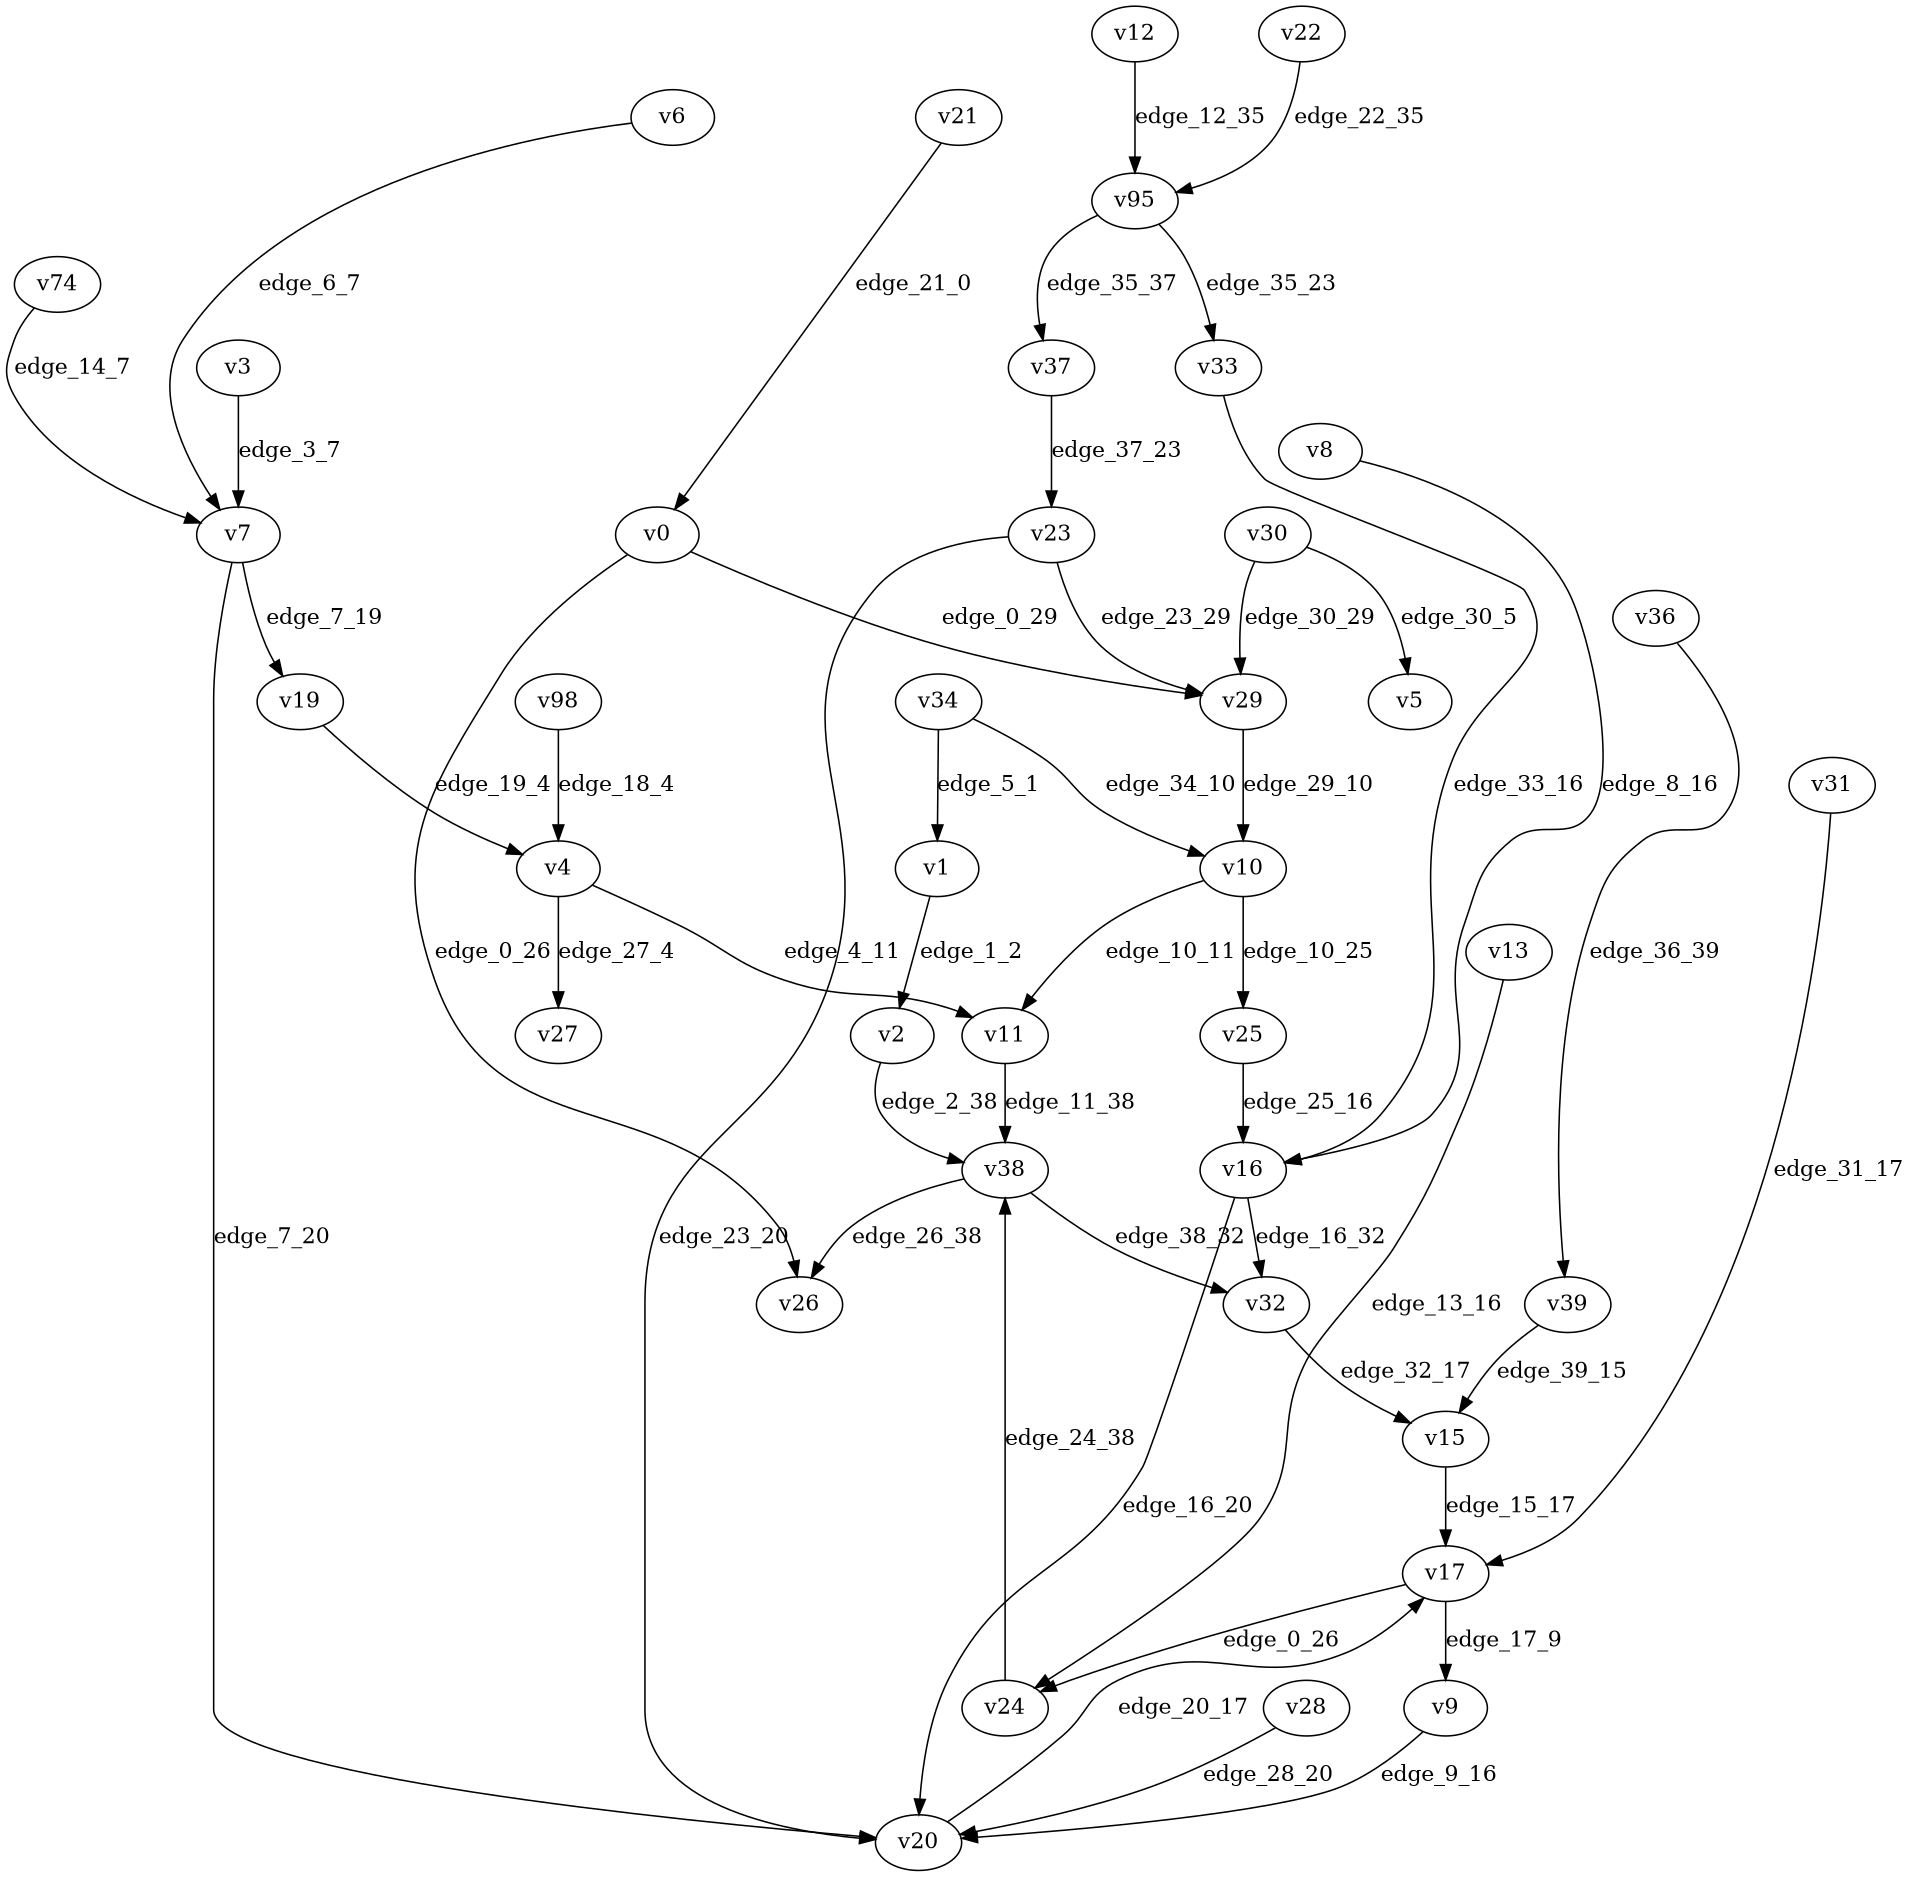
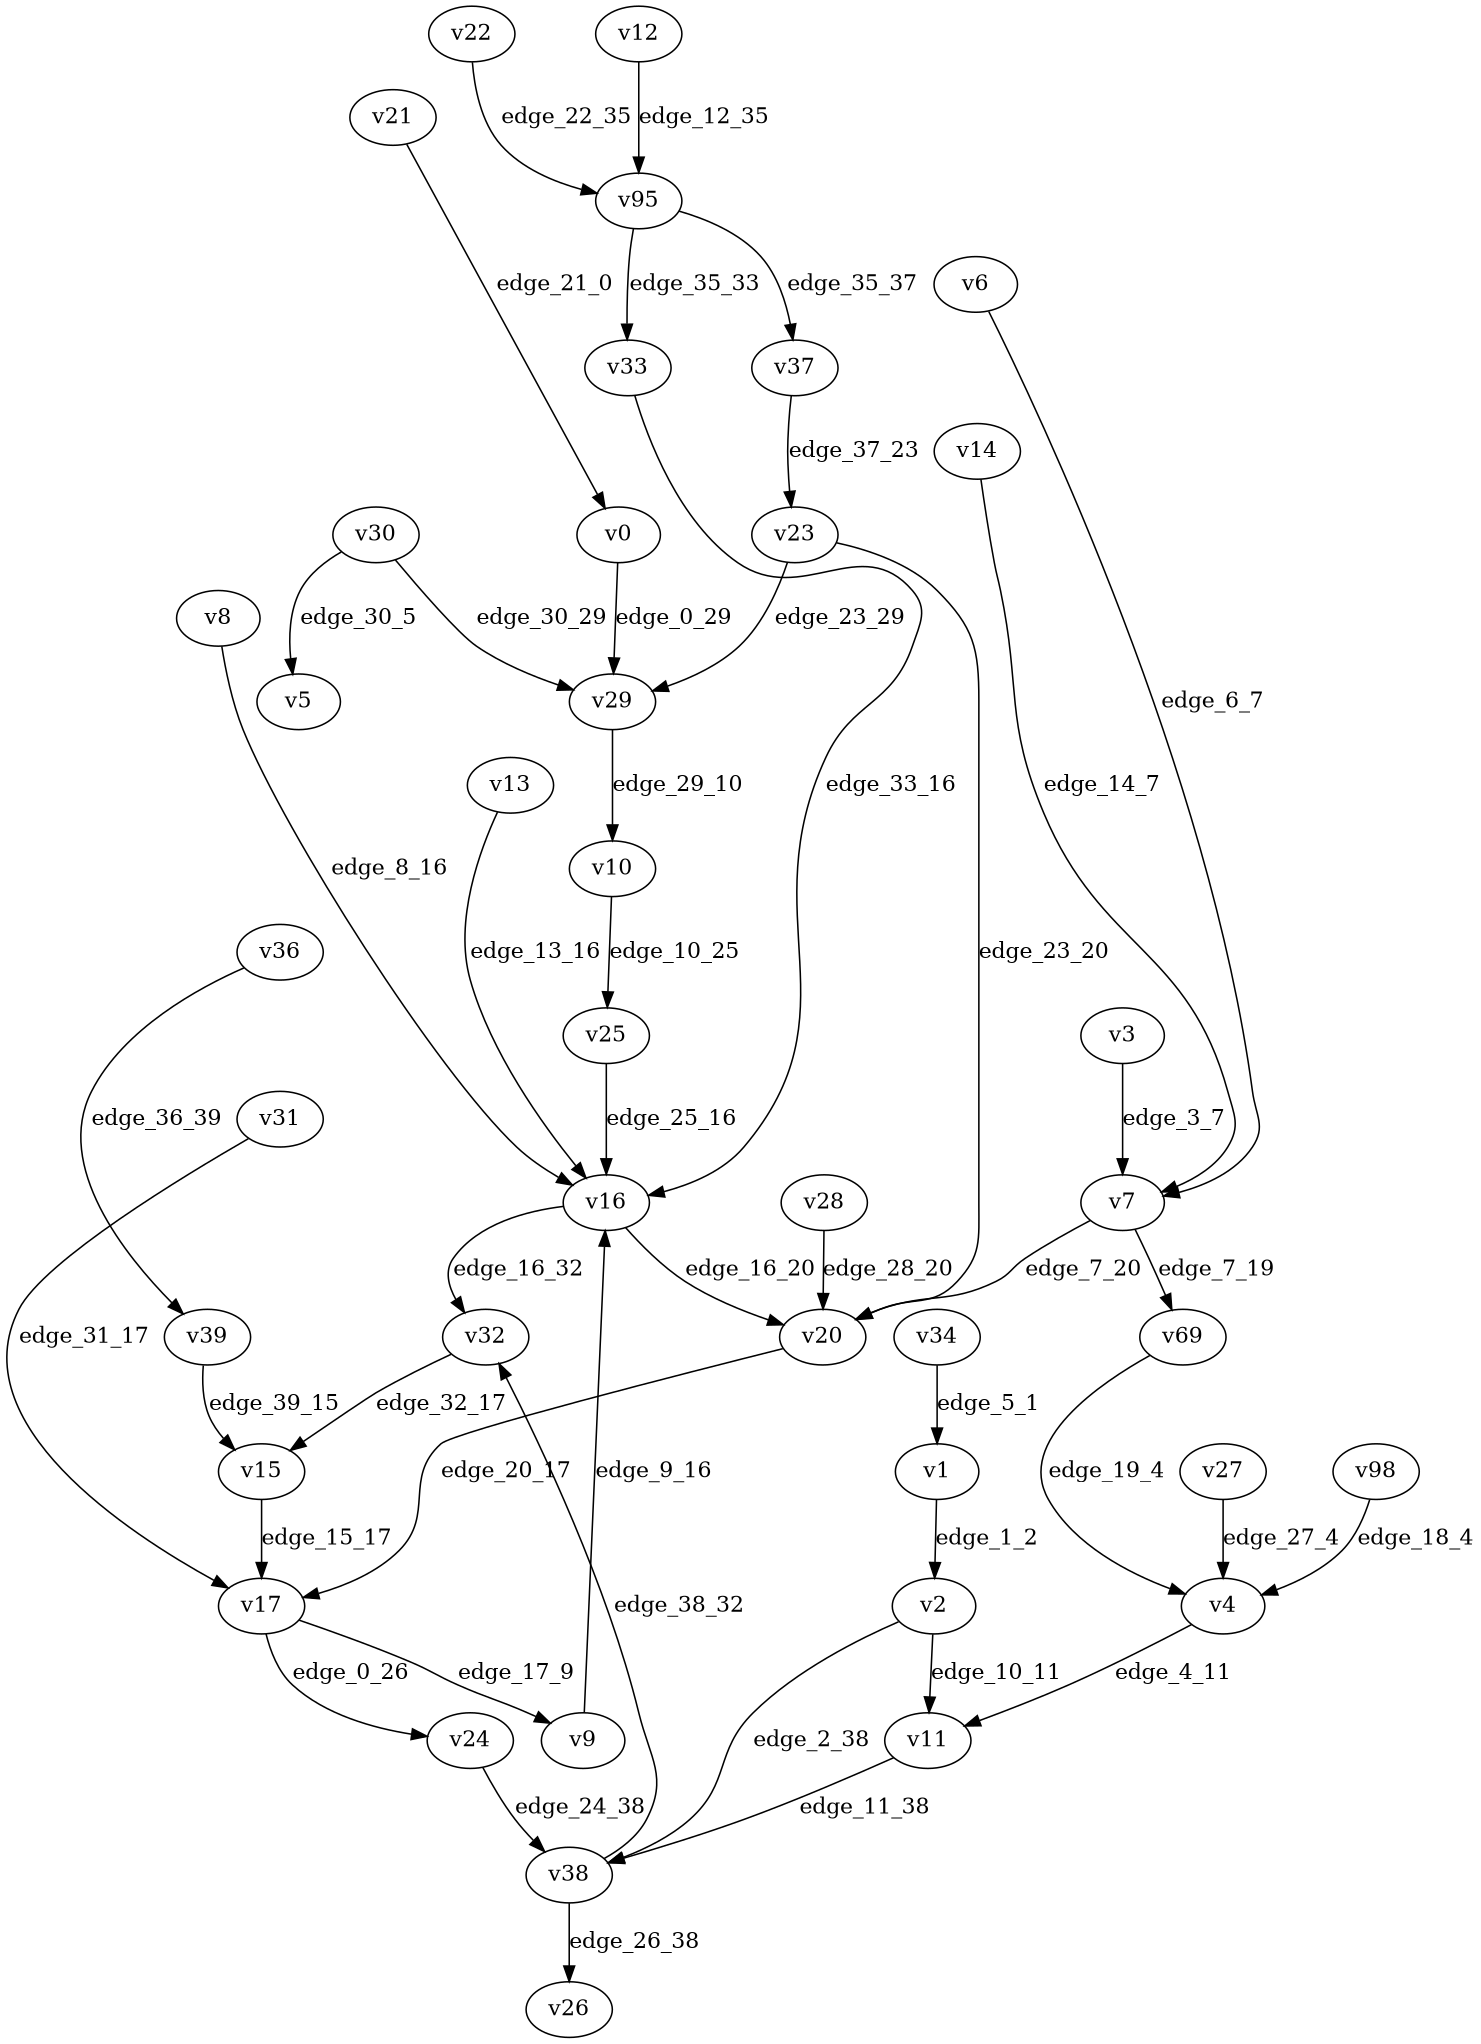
node "v74": label "v74" -> "v14"
edge "v95" -> "v33": label "edge_35_23" -> "edge_35_33"
node "v19": label "v19" -> "v69"
edge "v34" -> "v10": removed, label "edge_34_10"
edge "v10" -> "v11": now "v2" -> "v11"
edge "v4" -> "v27": reversed
edge "v0" -> "v26": removed, label "edge_0_26"
edge "v13" -> "v24": now "v13" -> "v16"
edge "v9" -> "v20": now "v9" -> "v16"
